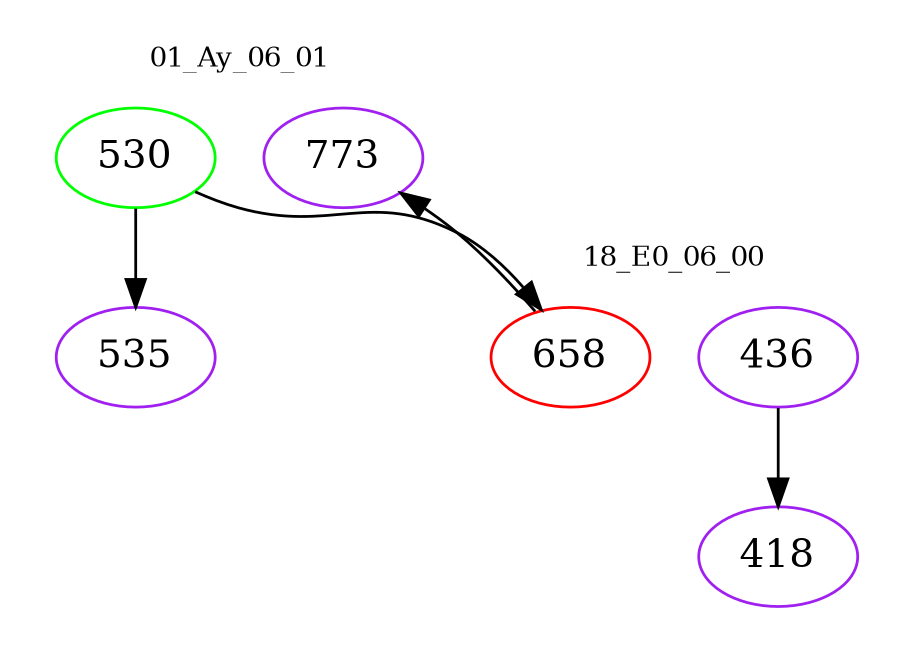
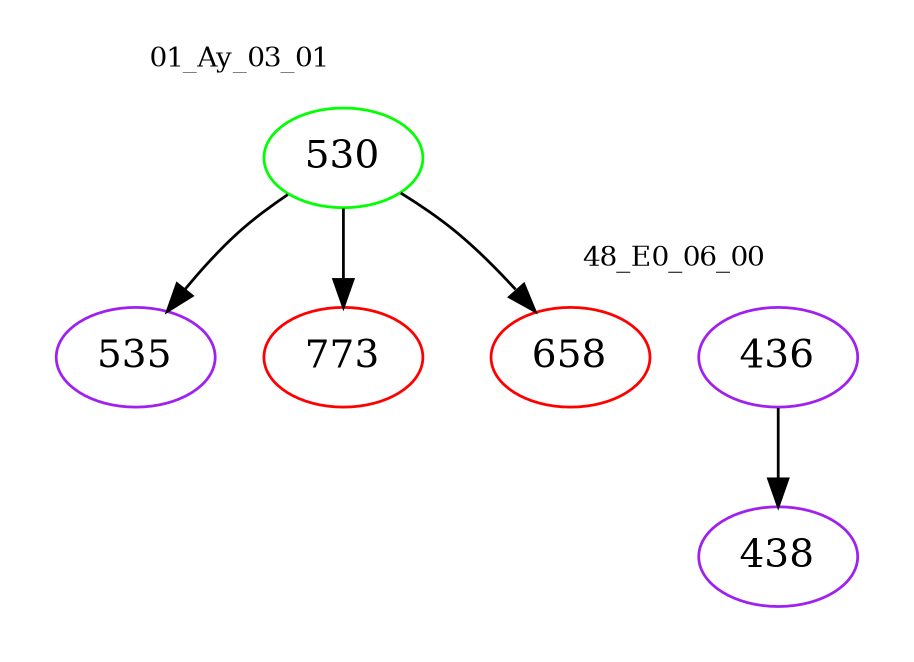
cluster "01_Ay_06_01": label "01_Ay_06_01" -> "01_Ay_03_01"
node "773": color purple -> red
edge "658" -> "773": now "530" -> "773"
cluster "18_E0_06_00": label "18_E0_06_00" -> "48_E0_06_00"
node "418": label "418" -> "438"
